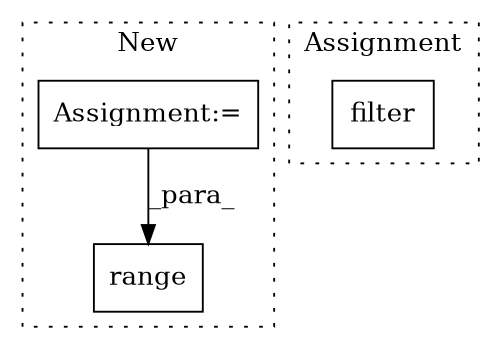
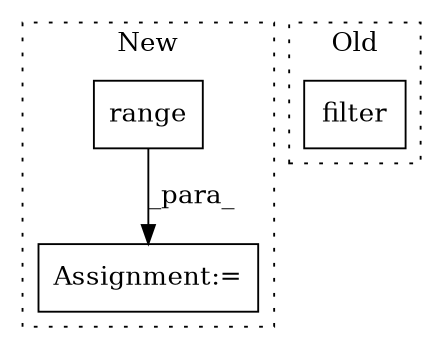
cluster "Assignment": label "Assignment" -> "Old"
edge "Assignment:=" -> "range": reversed
